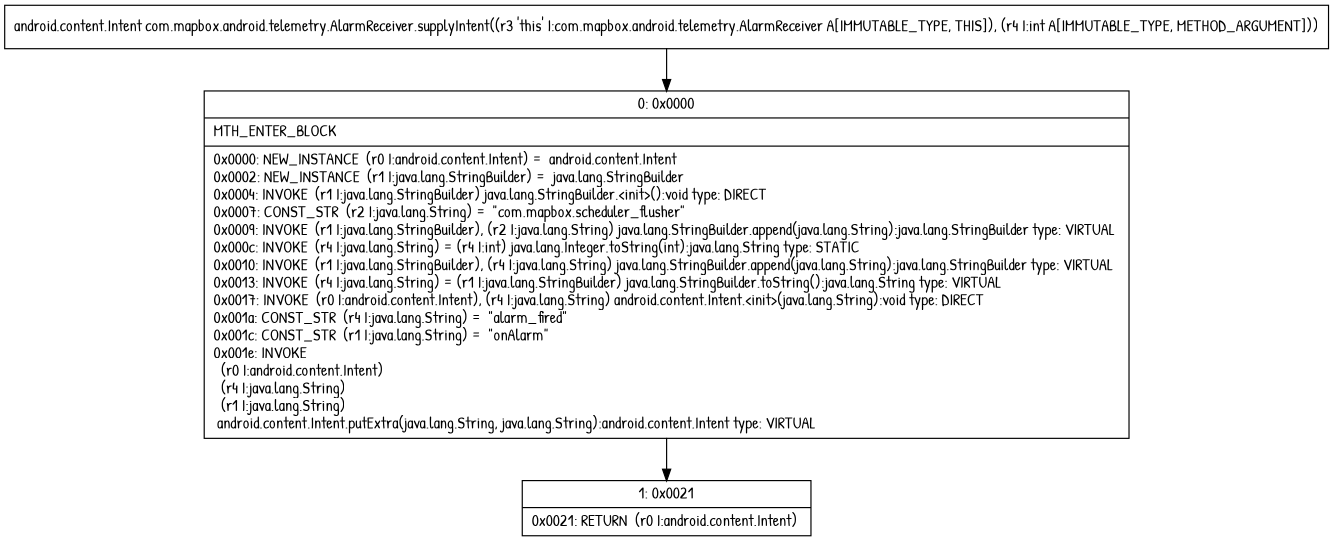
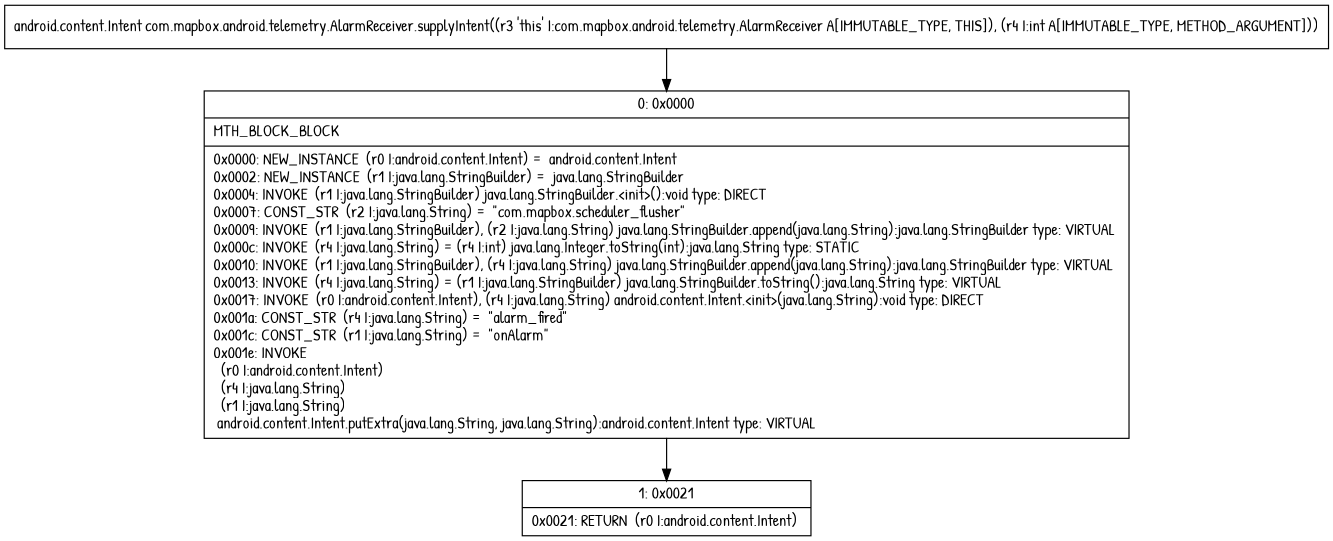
node "0: 0x0000": text "MTH_ENTER_BLOCK" -> "MTH_BLOCK_BLOCK"
